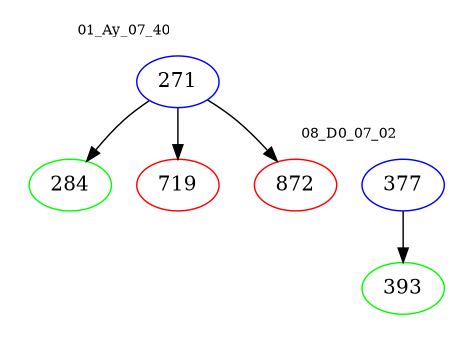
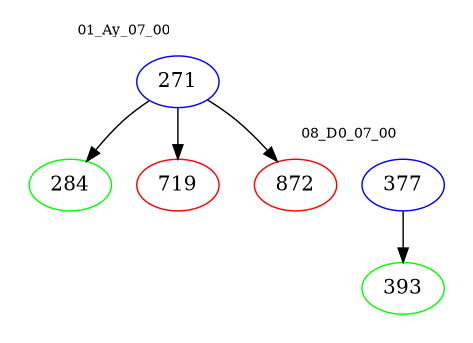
cluster "01_Ay_07_40": label "01_Ay_07_40" -> "01_Ay_07_00"
cluster "08_D0_07_02": label "08_D0_07_02" -> "08_D0_07_00"
